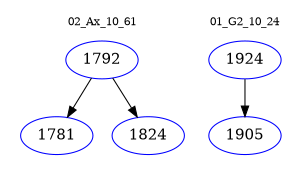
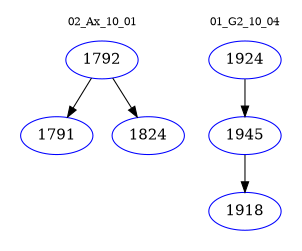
cluster "02_Ax_10_61": label "02_Ax_10_61" -> "02_Ax_10_01"
cluster "01_G2_10_24": label "01_G2_10_24" -> "01_G2_10_04"
node "1781": label "1781" -> "1791"
node "1905": label "1905" -> "1945"
node "1918": added
